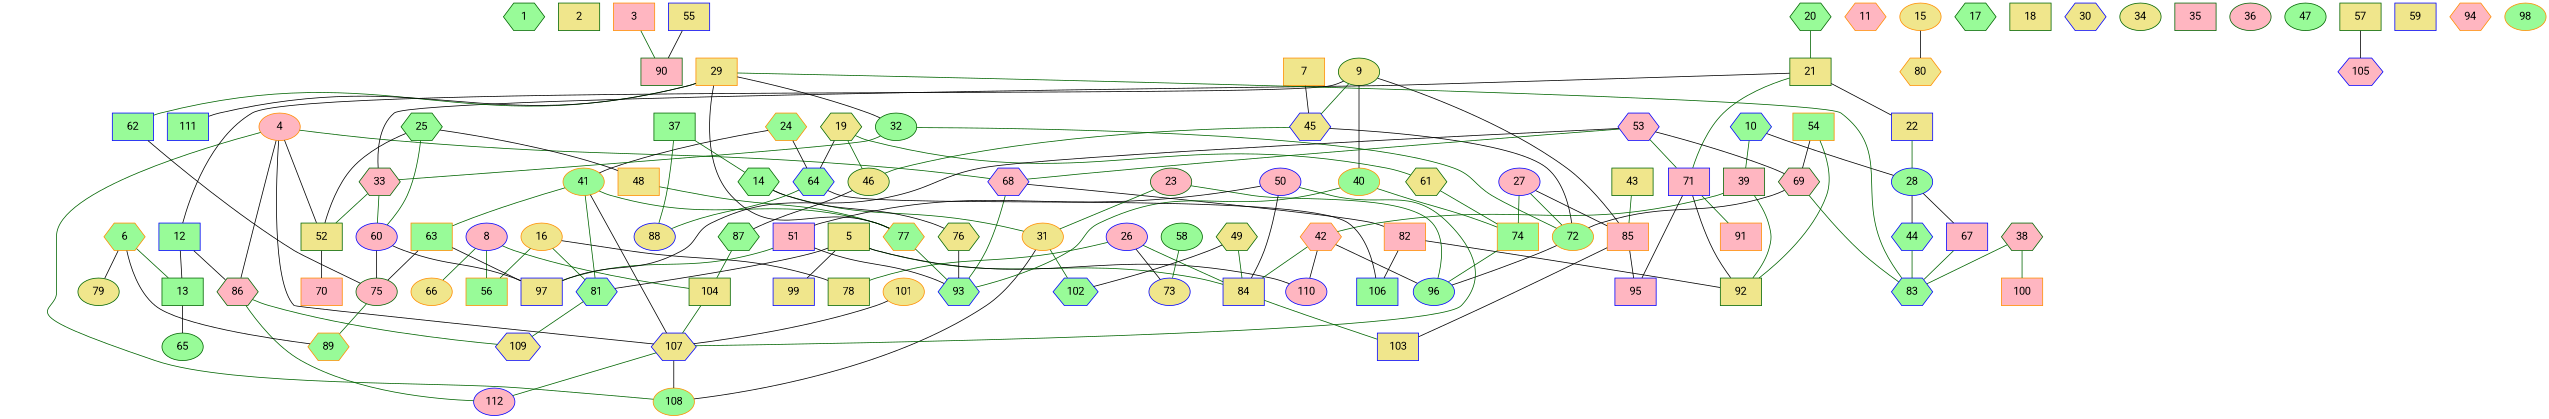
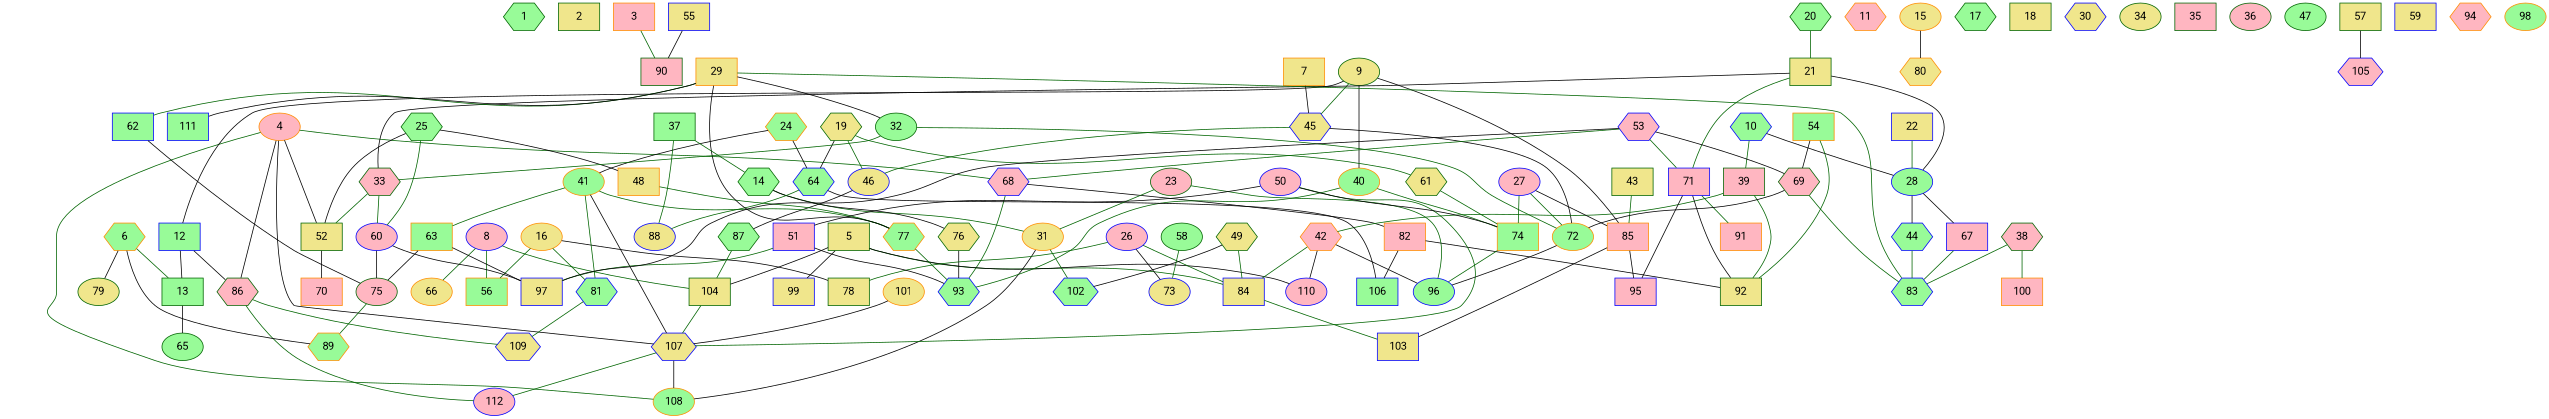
edge "21" -- "22": now "21" -- "28"
node "46": color darkgreen -> blue
edge "50" -- "84": now "50" -- "74"
edge "5" -- "81": now "5" -- "104"
